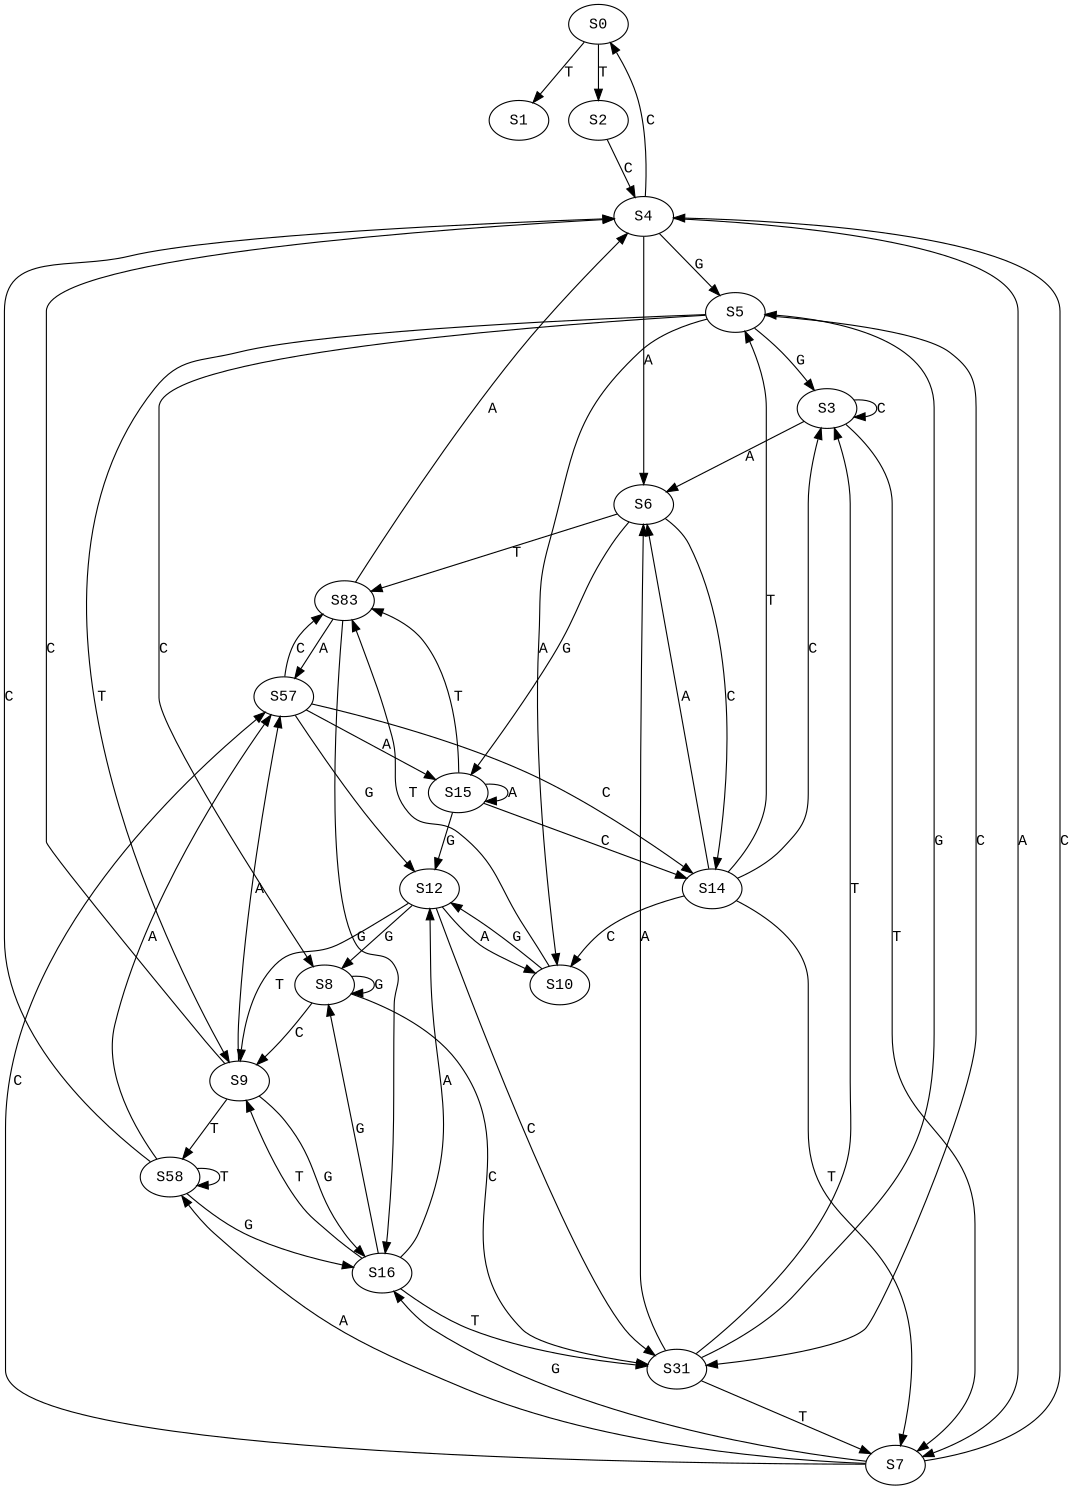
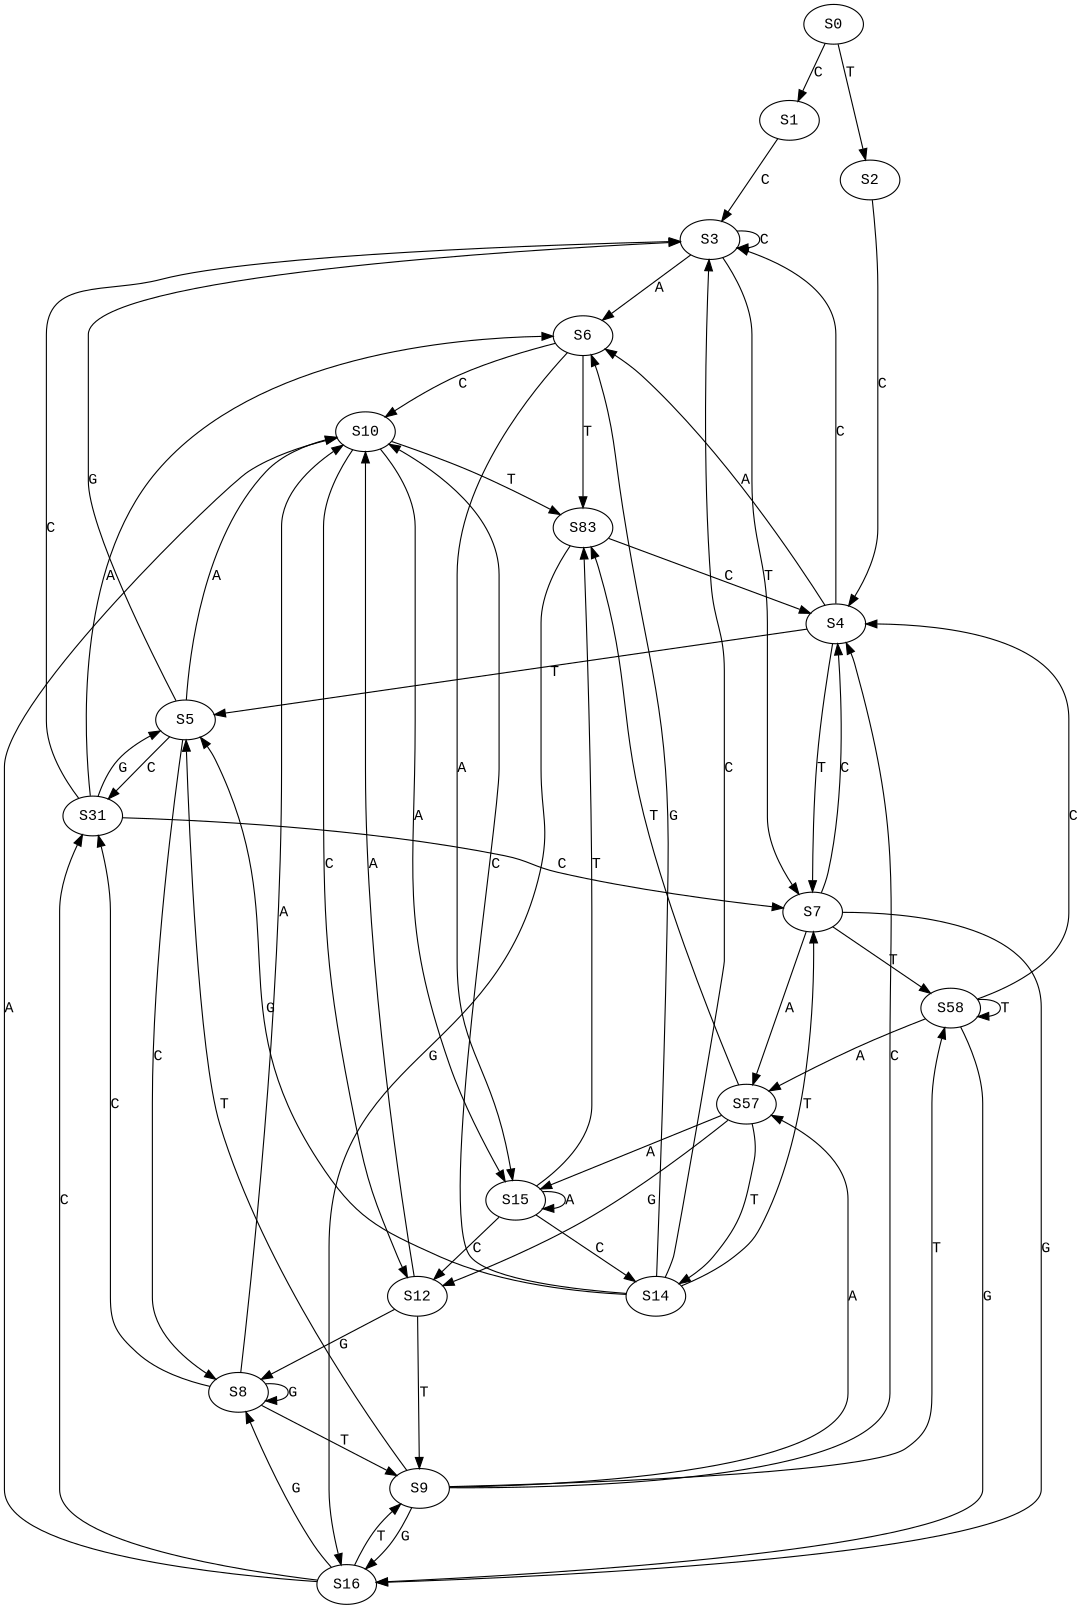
edge "S0" -> "S1": label "T" -> "C"
edge "S4" -> "S0": now "S4" -> "S3"
edge "S1" -> "S3": added, label "C"
edge "S4" -> "S5": label "G" -> "T"
edge "S83" -> "S4": label "A" -> "C"
edge "S5" -> "S9": reversed
edge "S14" -> "S5": label "T" -> "G"
edge "S83" -> "S57": removed, label "A"
edge "S57" -> "S83": label "C" -> "T"
edge "S6" -> "S15": label "G" -> "A"
edge "S6" -> "S14": now "S6" -> "S10"
edge "S14" -> "S6": label "A" -> "G"
edge "S57" -> "S14": label "C" -> "T"
edge "S10" -> "S15": added, label "A"
edge "S15" -> "S12": label "G" -> "C"
edge "S4" -> "S7": label "A" -> "T"
edge "S31" -> "S3": label "T" -> "C"
edge "S8" -> "S10": added, label "A"
edge "S10" -> "S12": label "G" -> "C"
edge "S8" -> "S9": label "C" -> "T"
edge "S7" -> "S57": label "C" -> "A"
edge "S16" -> "S12": now "S16" -> "S10"
edge "S12" -> "S31": removed, label "C"
edge "S7" -> "S58": label "A" -> "T"
edge "S16" -> "S31": label "T" -> "C"
edge "S31" -> "S7": label "T" -> "C"
